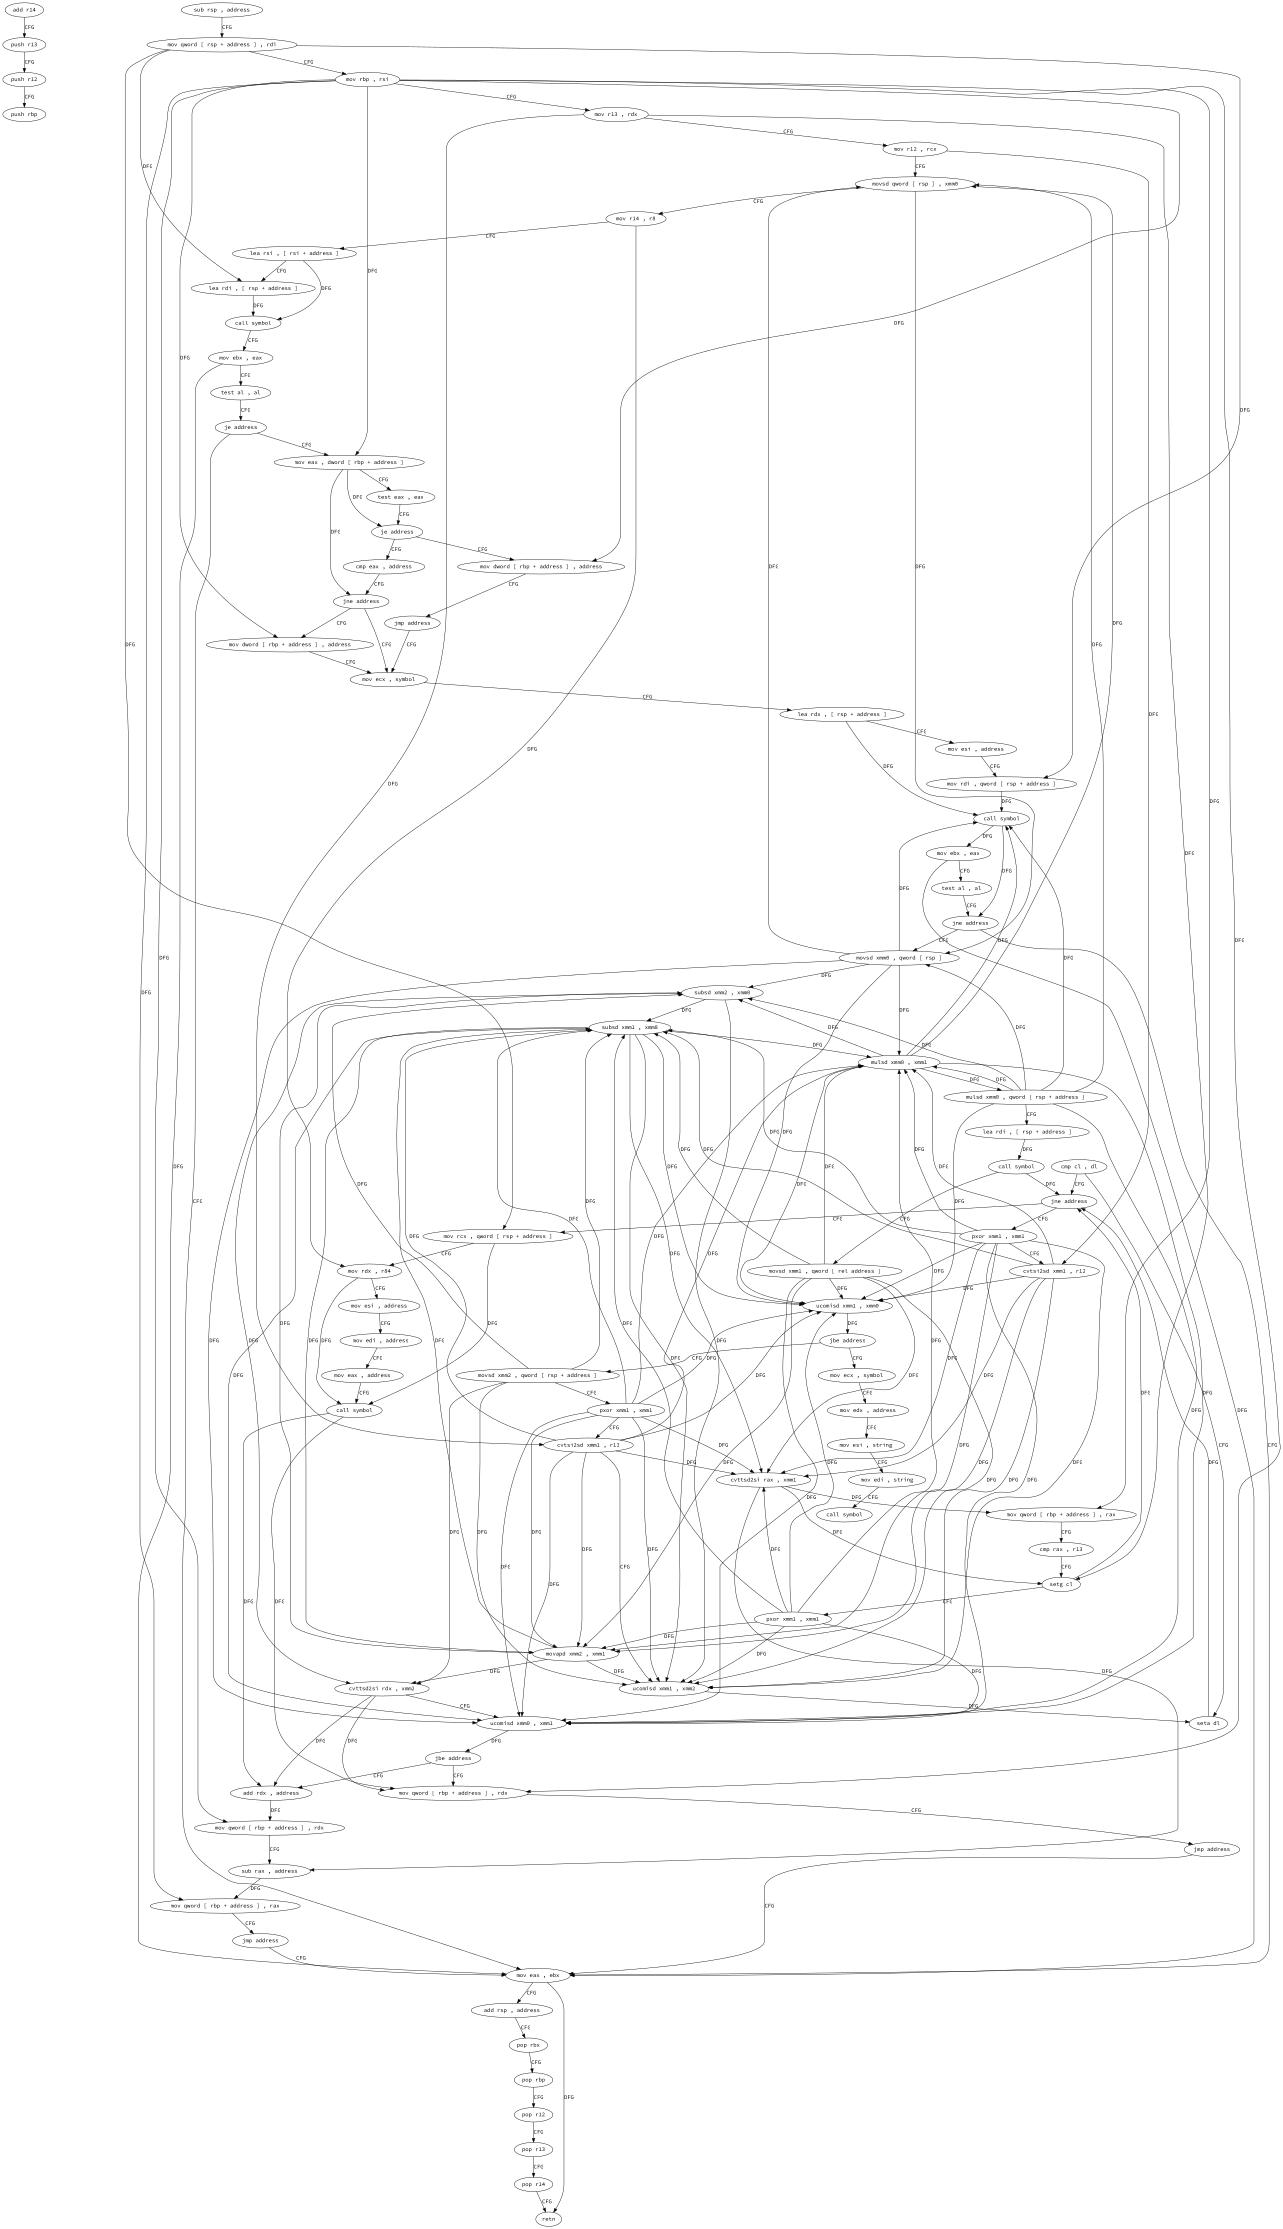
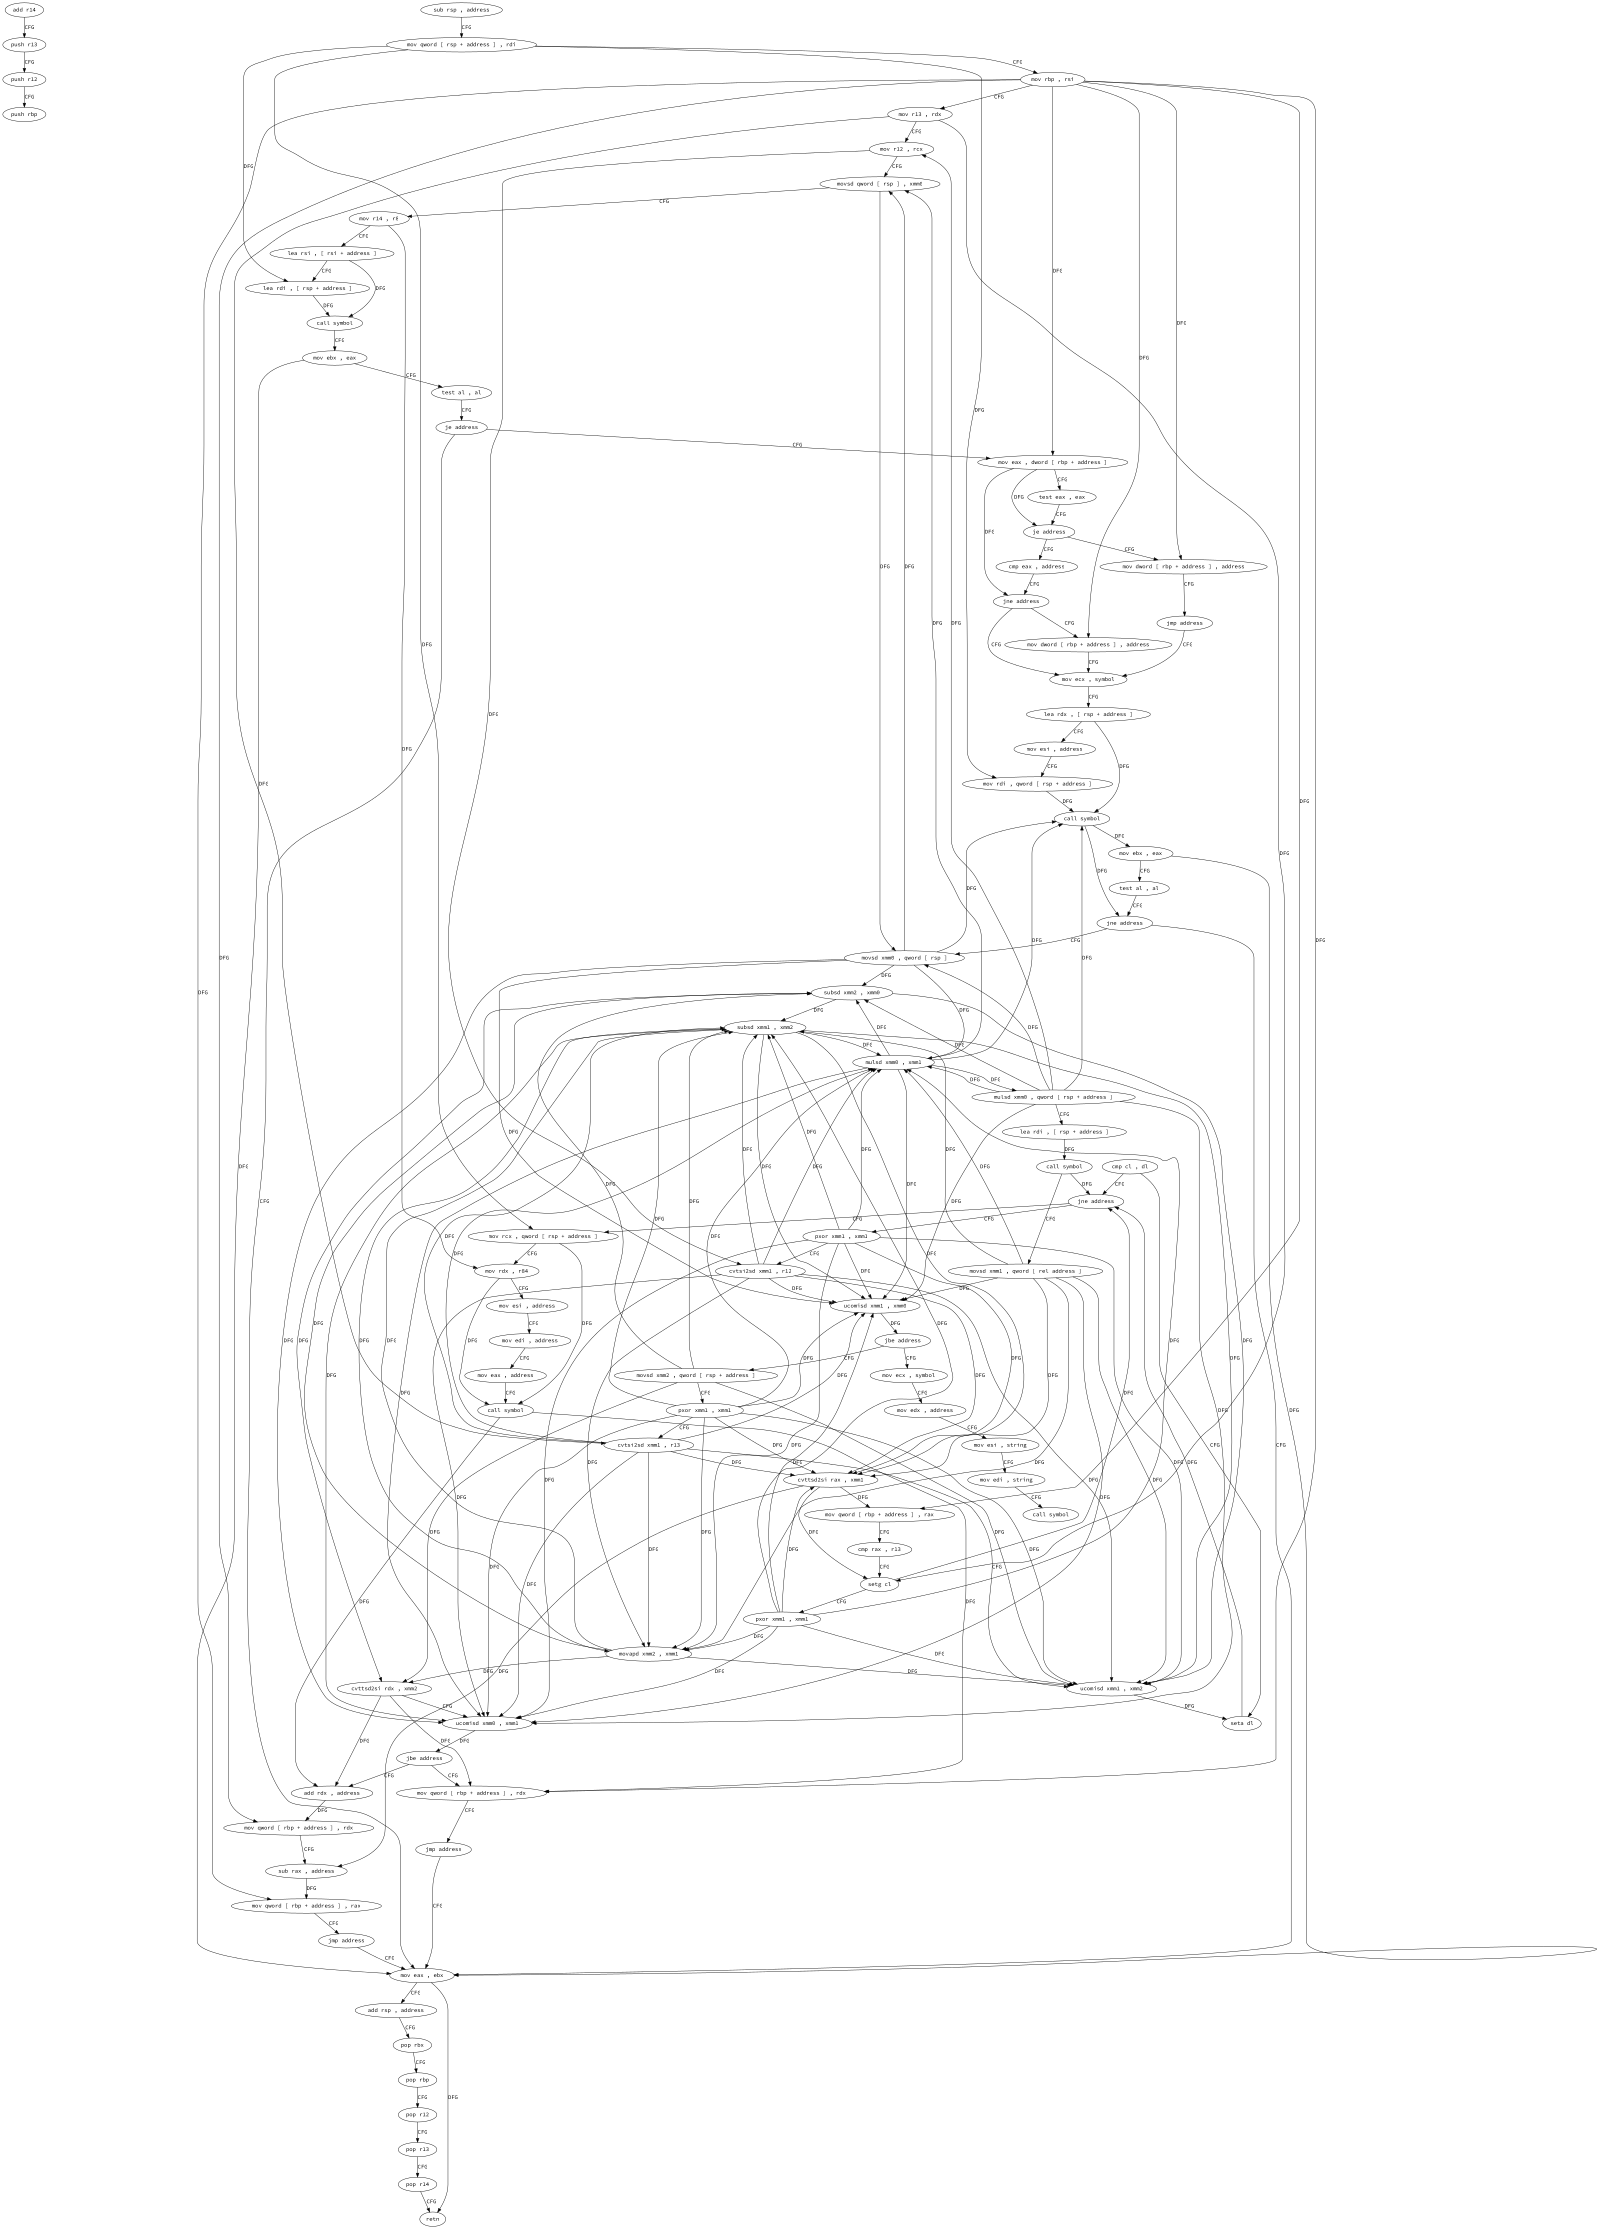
edge "mulsd xmm0 , qword [ rsp + address ]" -> "movsd qword [ rsp ] , xmm0": now "mulsd xmm0 , qword [ rsp + address ]" -> "mov r12 , rcx"
node "subsd xmm1 , xmm8": label "subsd xmm1 , xmm8" -> "subsd xmm1 , xmm2"
edge "cvtsi2sd xmm1 , r12" -> "ucomisd xmm0 , xmm1": added, label "DFG"
